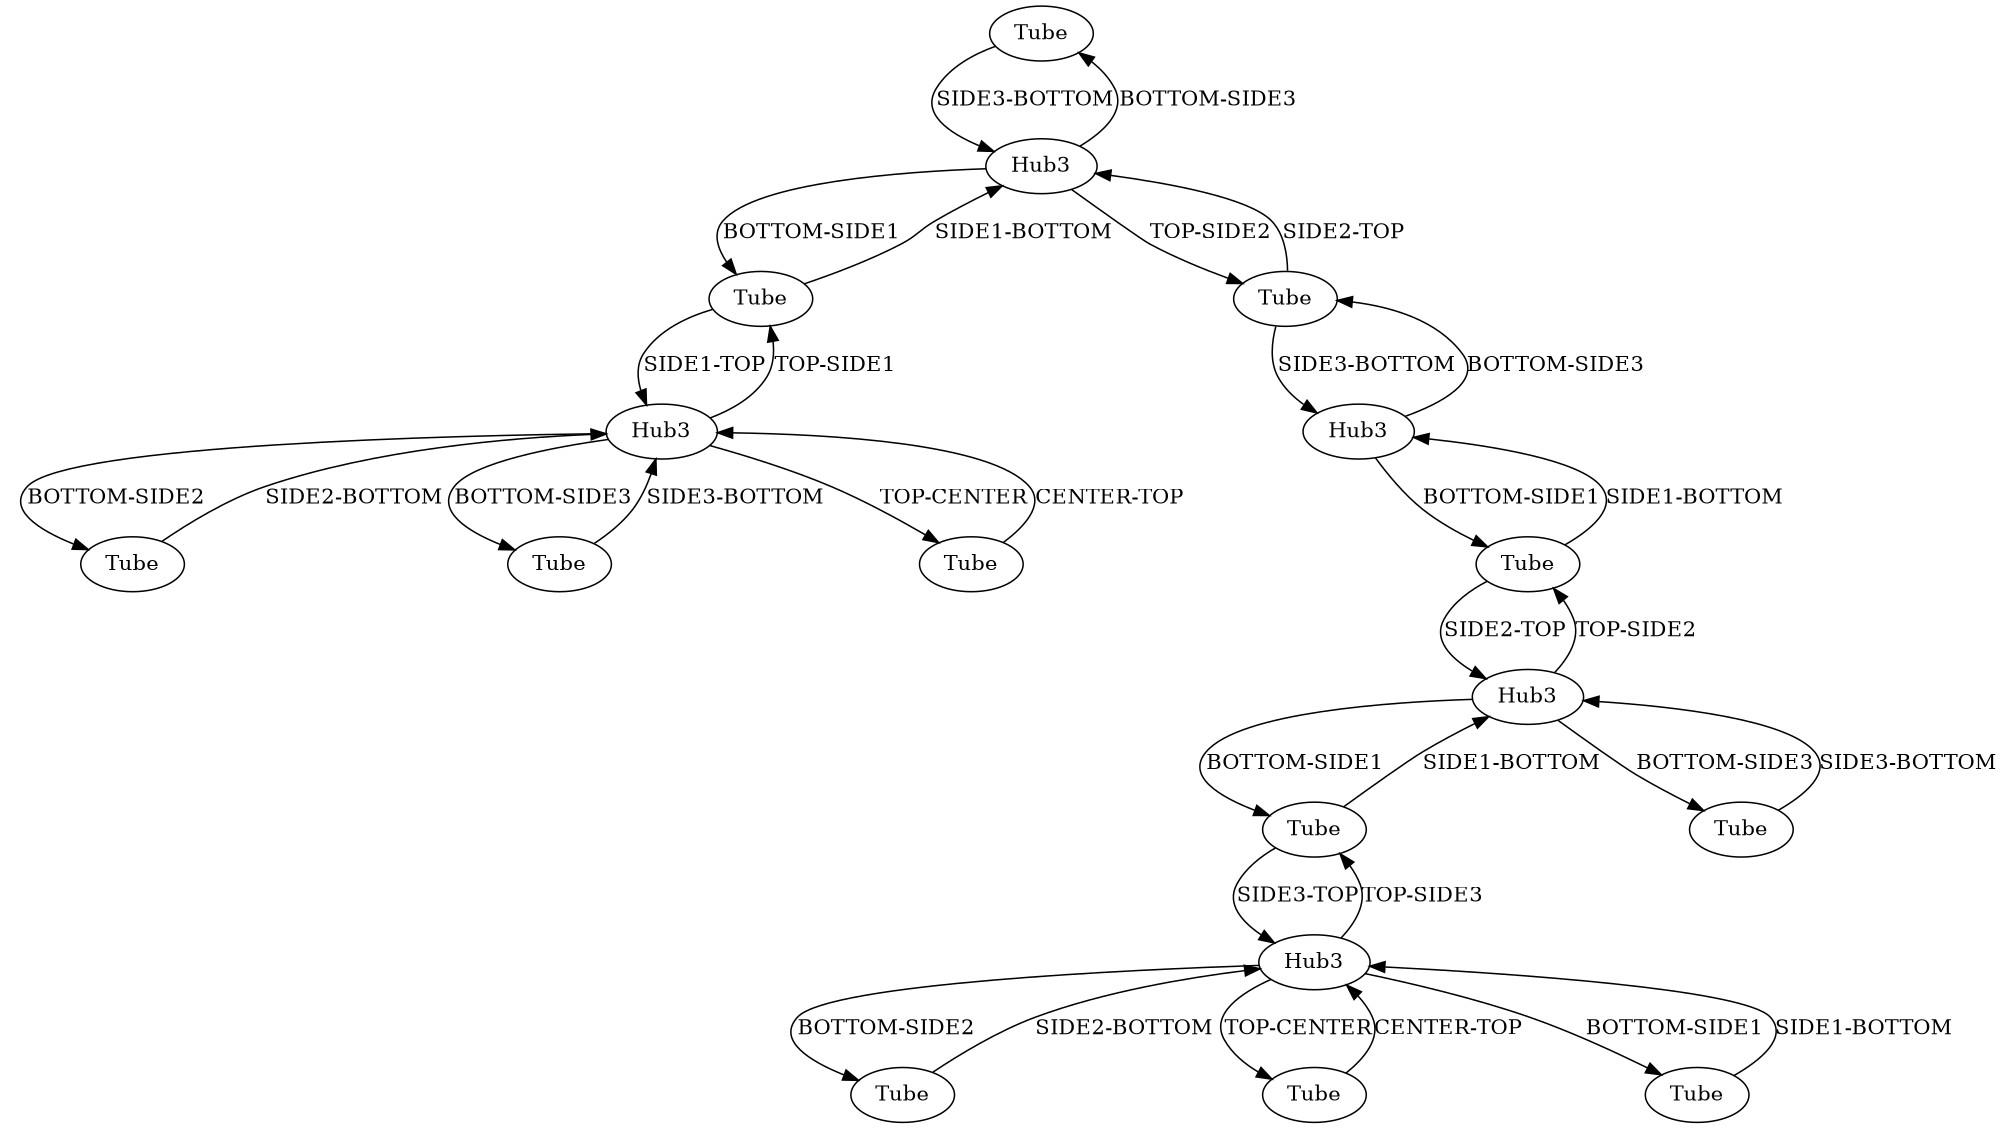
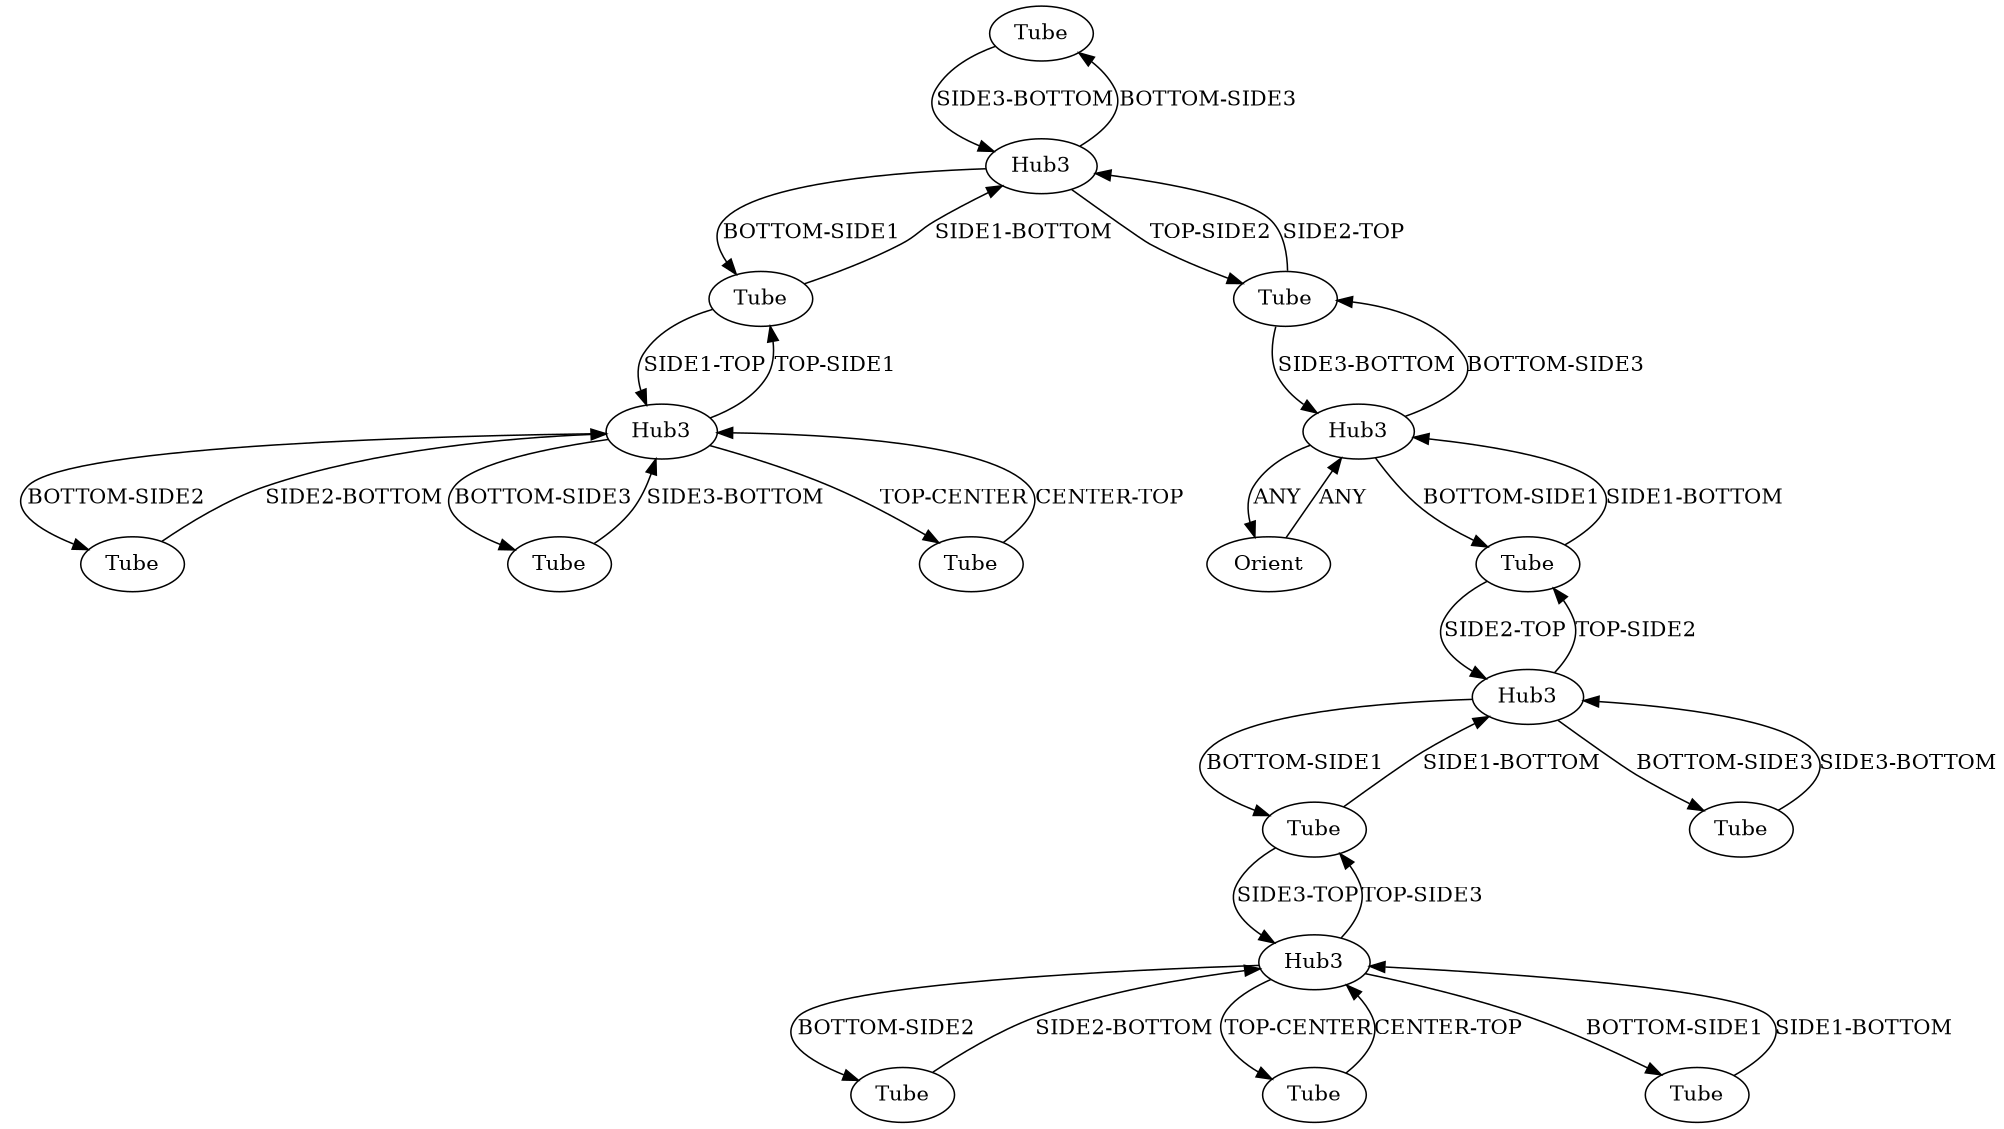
node "Orient": added
